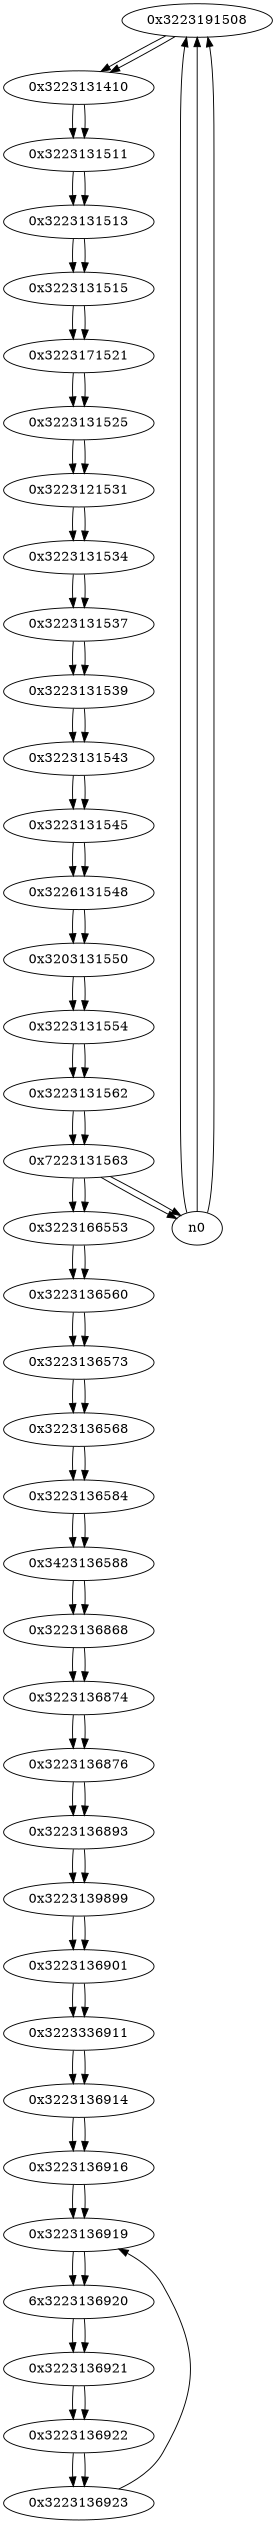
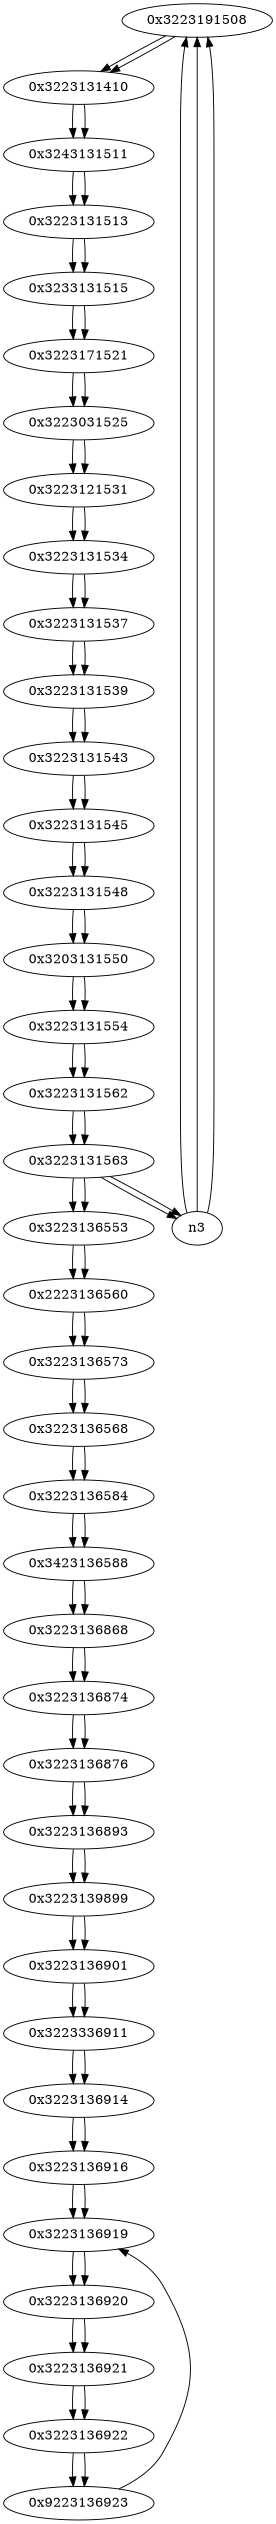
node "0x3223131511": label "0x3223131511" -> "0x3243131511"
node "0x3223131515": label "0x3223131515" -> "0x3233131515"
node "0x3223131525": label "0x3223131525" -> "0x3223031525"
node "0x3226131548": label "0x3226131548" -> "0x3223131548"
node "0x7223131563": label "0x7223131563" -> "0x3223131563"
node "0x3223166553": label "0x3223166553" -> "0x3223136553"
node "n0": label "n0" -> "n3"
node "0x3223136560": label "0x3223136560" -> "0x2223136560"
node "6x3223136920": label "6x3223136920" -> "0x3223136920"
node "0x3223136923": label "0x3223136923" -> "0x9223136923"
